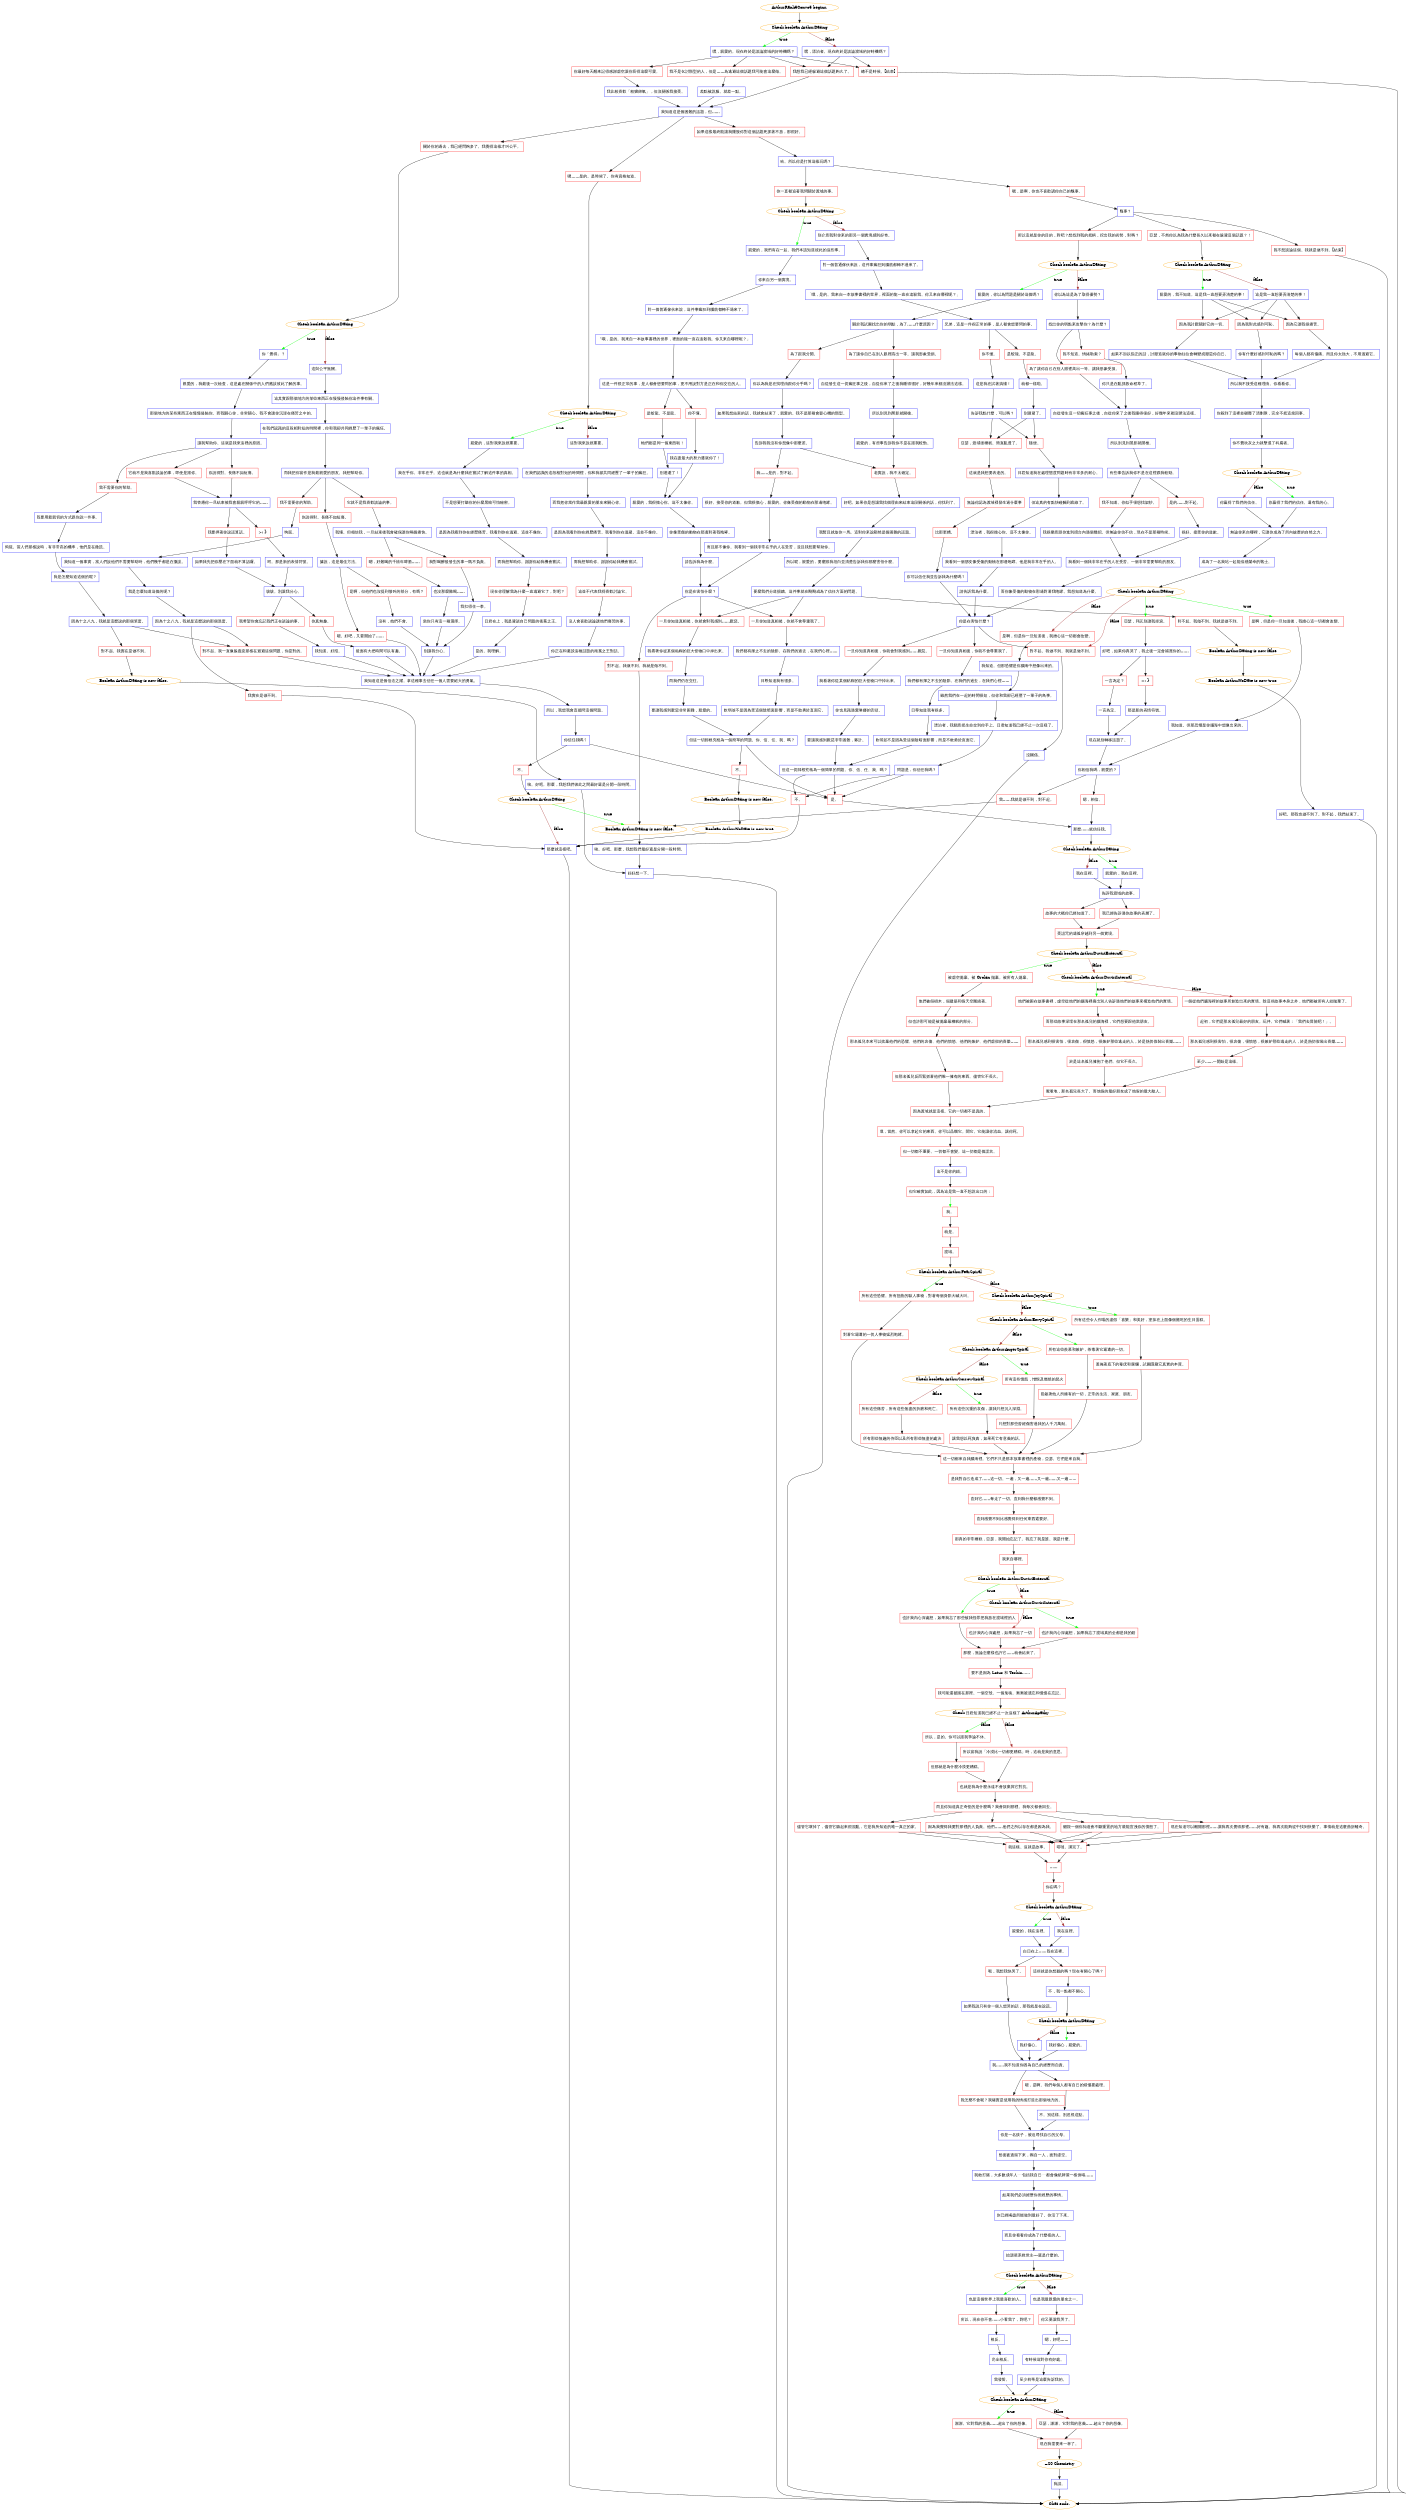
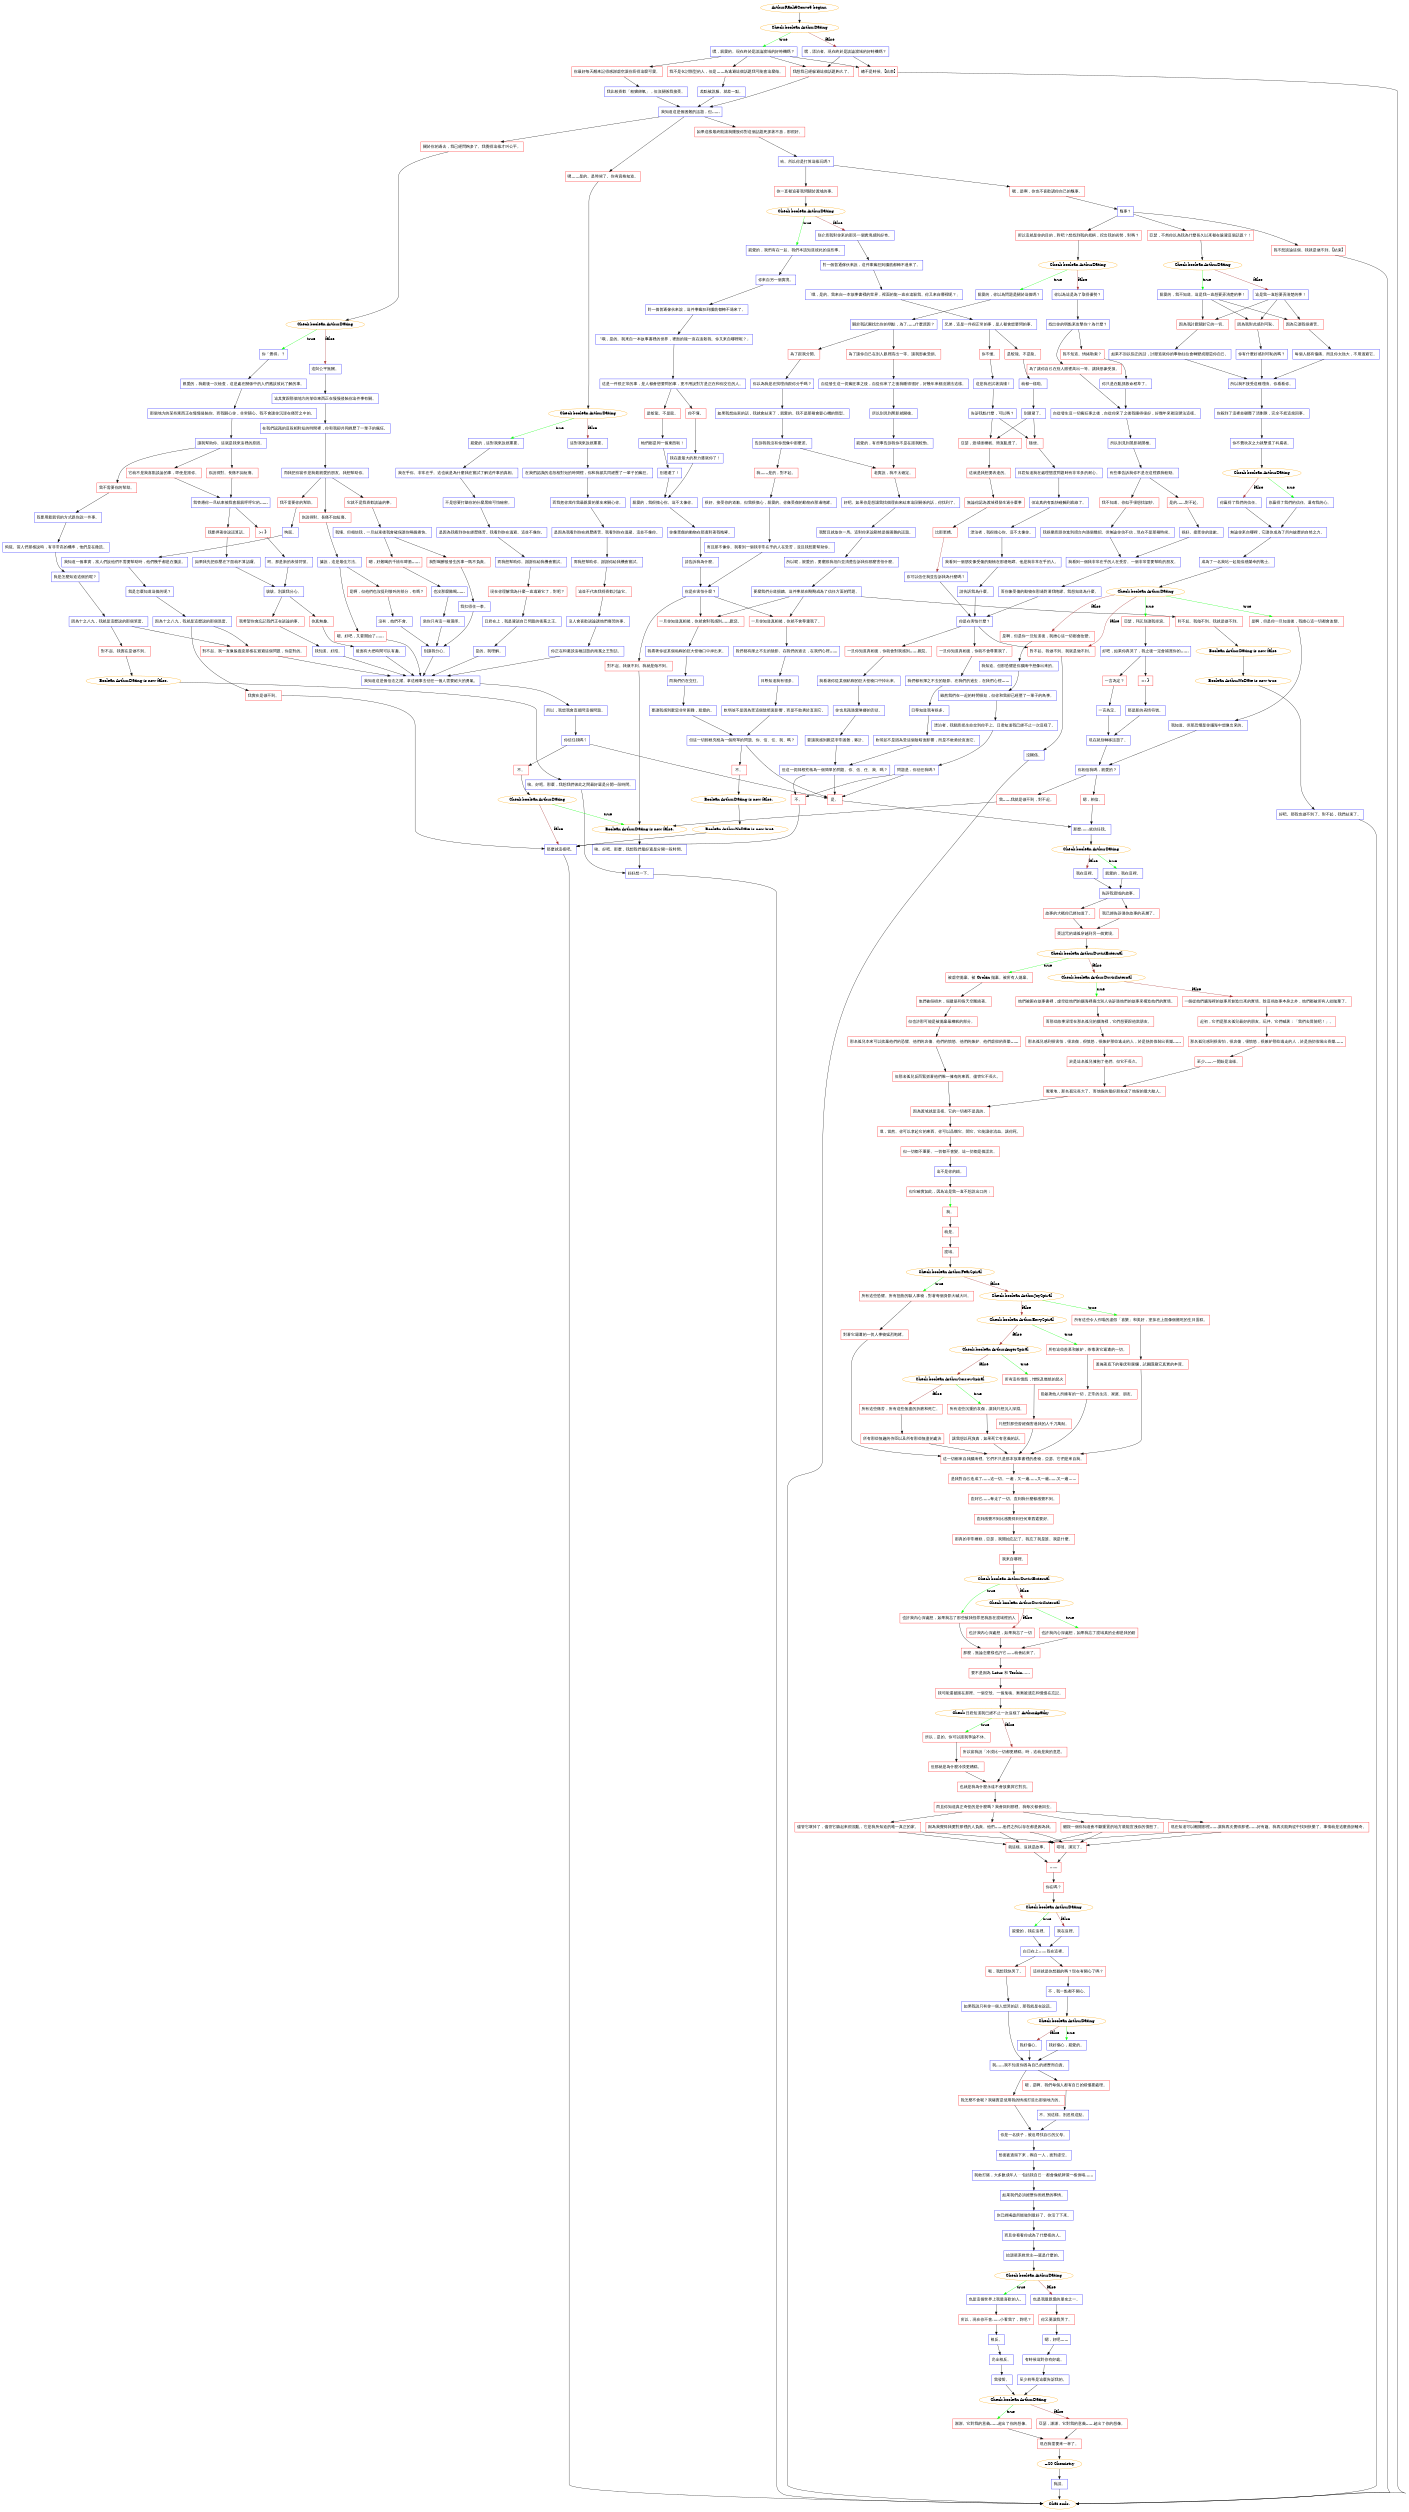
edge "比那更糟。" -> "你可以信任我並告訴我為什麼嗎？": color black -> brown
edge "Check 日君知道我已經不止一次這樣了 ArthurApathy" -> "所以，是的。你可以跟我爭論不休。": label "false" -> "true"
